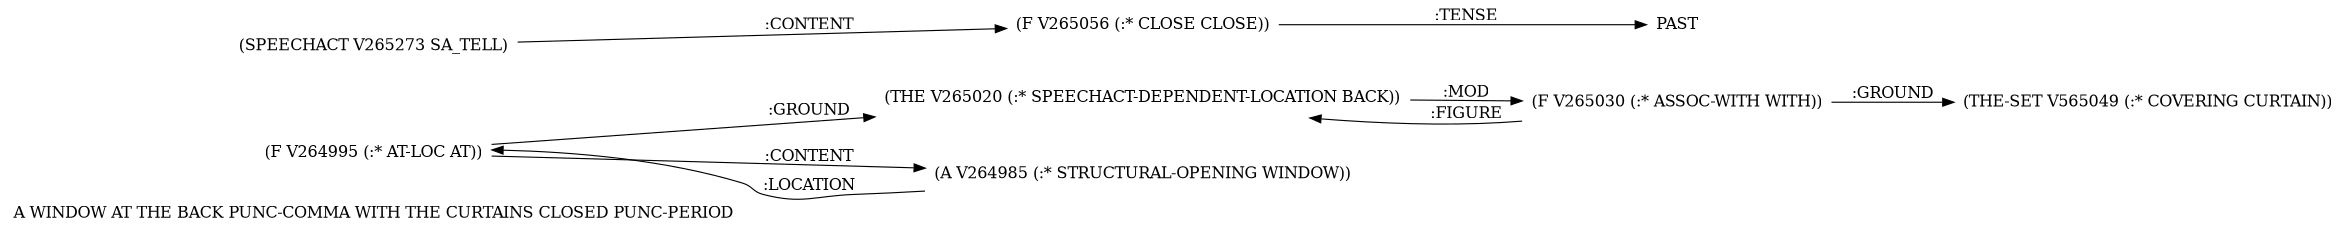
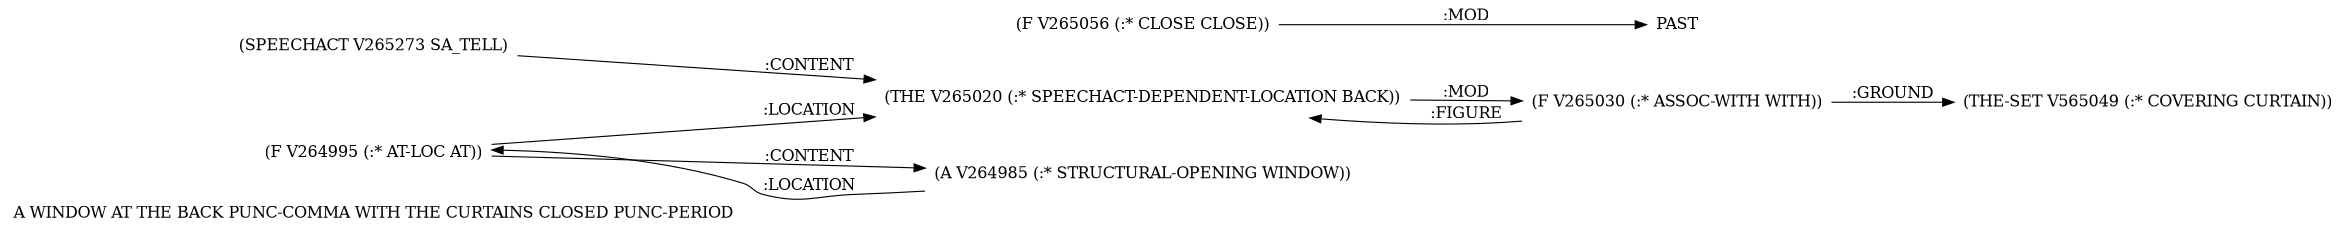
edge "(F V265056 (:* CLOSE CLOSE))" -> "PAST": label ":TENSE" -> ":MOD"
edge "(SPEECHACT V265273 SA_TELL)" -> "(F V265056 (:* CLOSE CLOSE))": now "(SPEECHACT V265273 SA_TELL)" -> "(THE V265020 (:* SPEECHACT-DEPENDENT-LOCATION BACK))"
edge "(F V264995 (:* AT-LOC AT))" -> "(THE V265020 (:* SPEECHACT-DEPENDENT-LOCATION BACK))": label ":GROUND" -> ":LOCATION"
